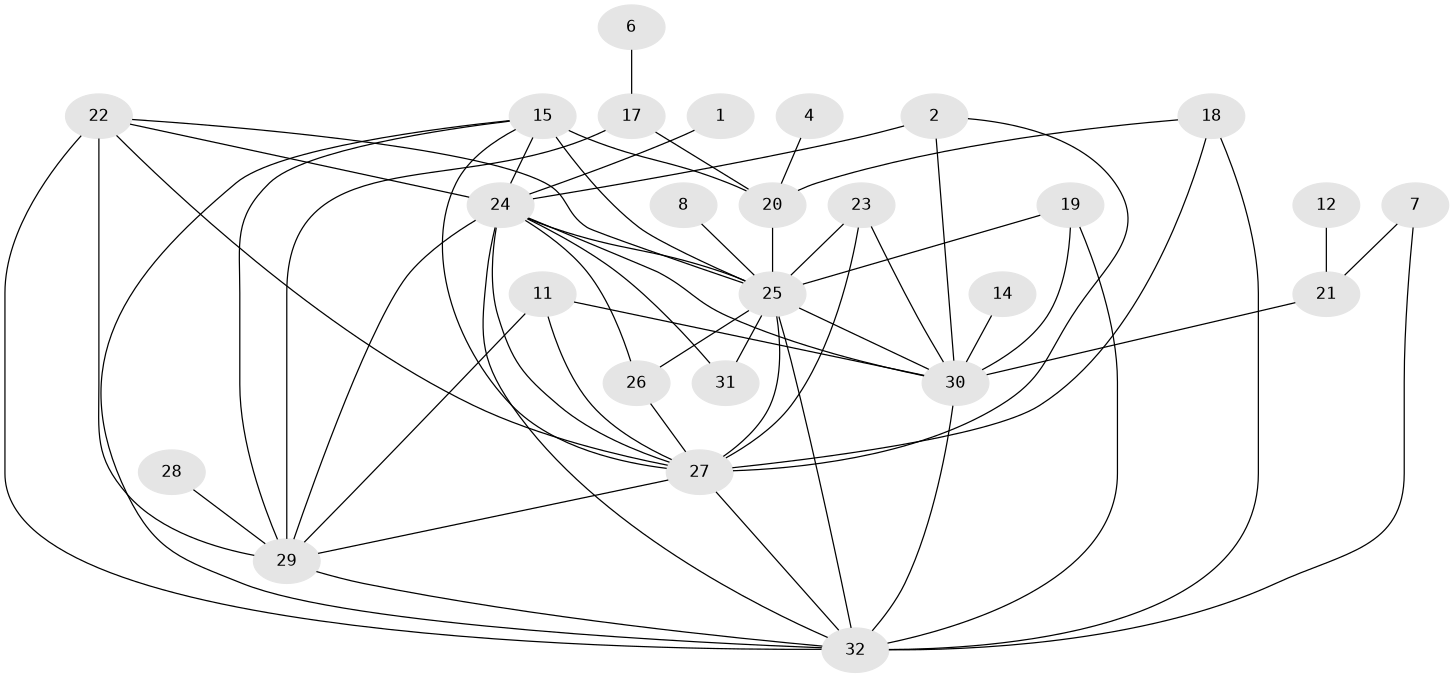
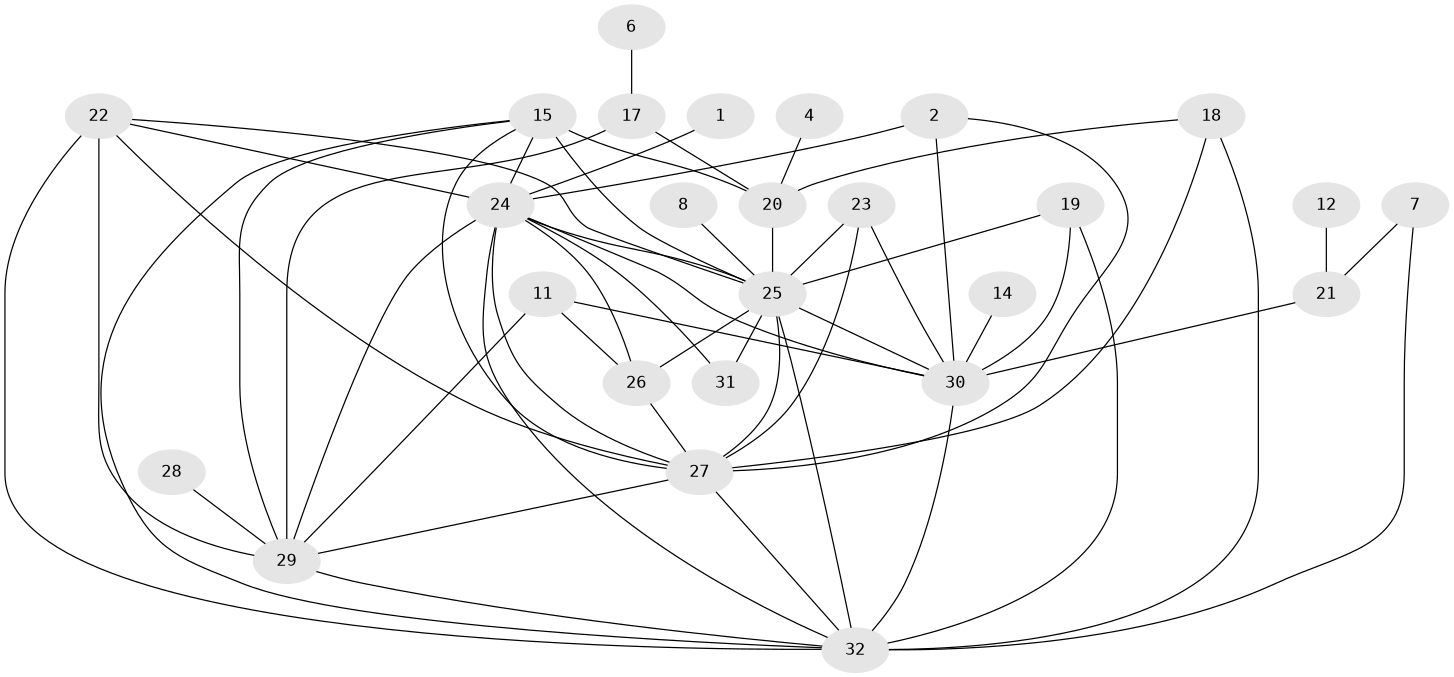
edge "11" -- "27": now "11" -- "26"
